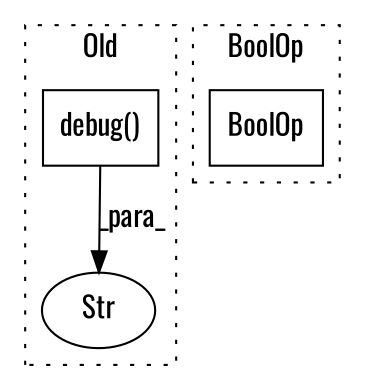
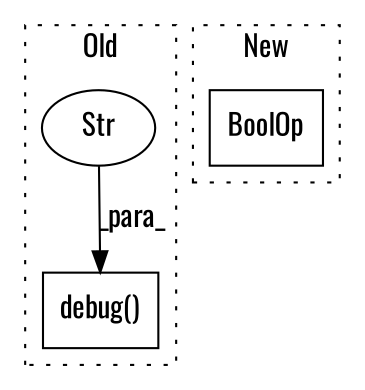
cluster "BoolOp": label "BoolOp" -> "New"
edge "debug()" -> "Str": reversed
